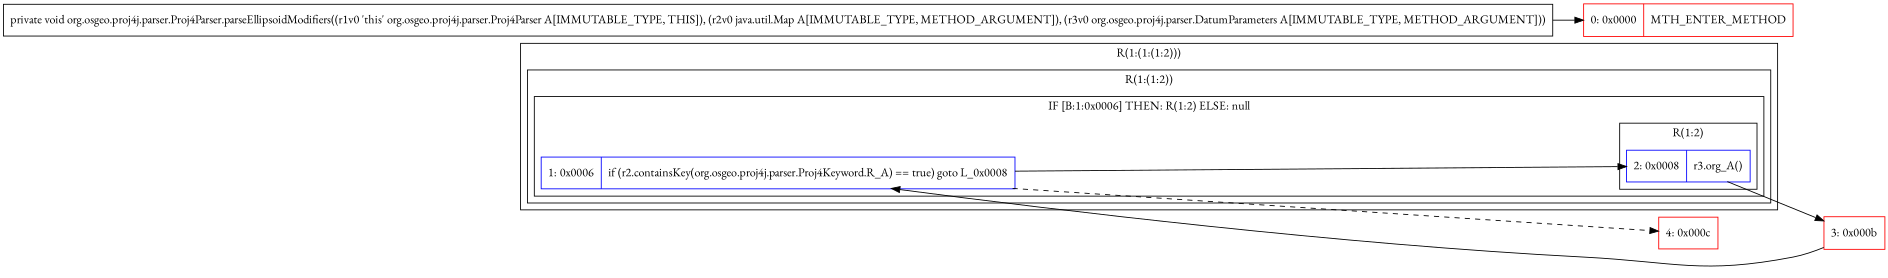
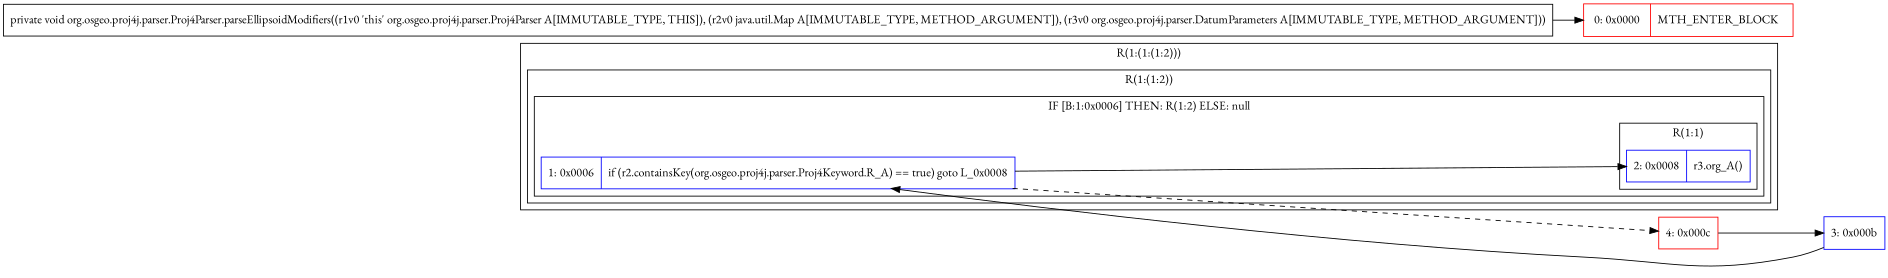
node "0: 0x0000": text "MTH_ENTER_METHOD" -> "MTH_ENTER_BLOCK"
cluster "R(1:2)": label "R(1:2)" -> "R(1:1)"
edge "2: 0x0008" -> "3: 0x000b": now "4: 0x000c" -> "3: 0x000b"
node "3: 0x000b": color red -> blue
